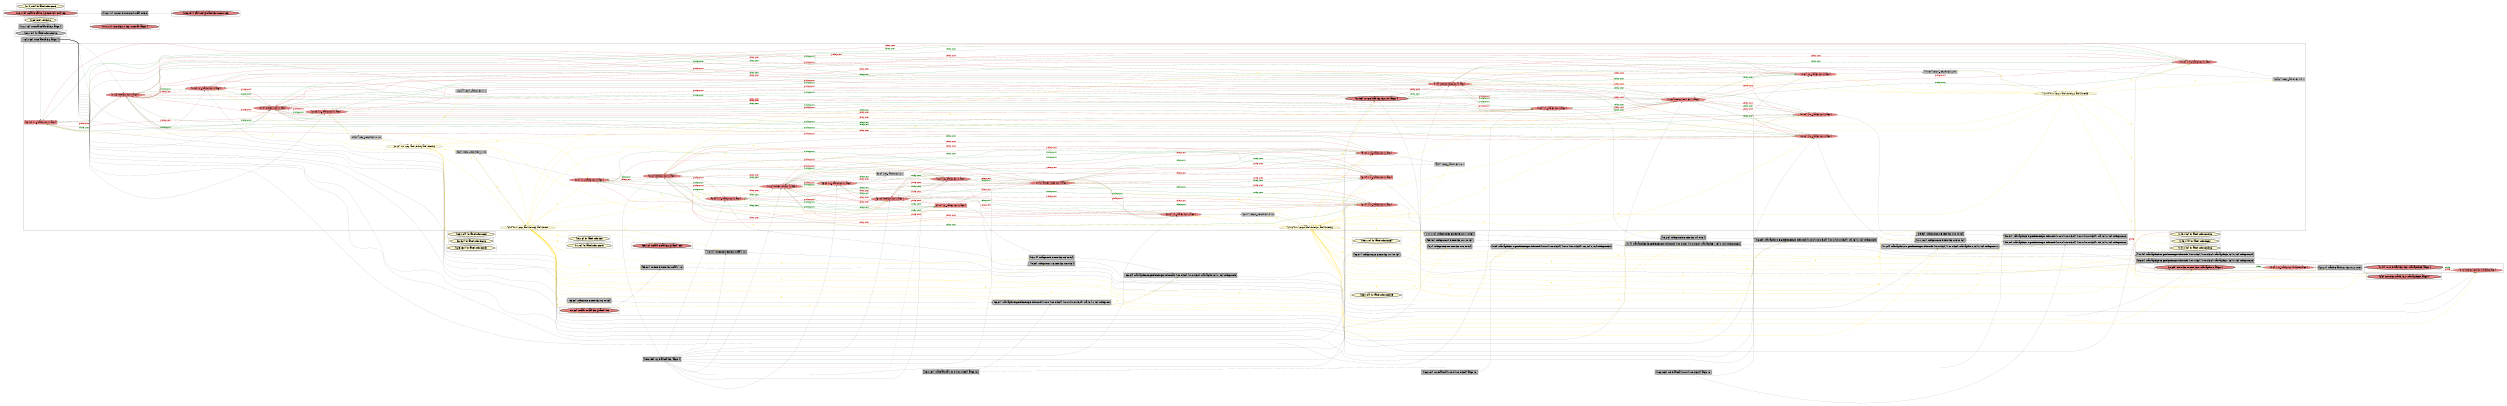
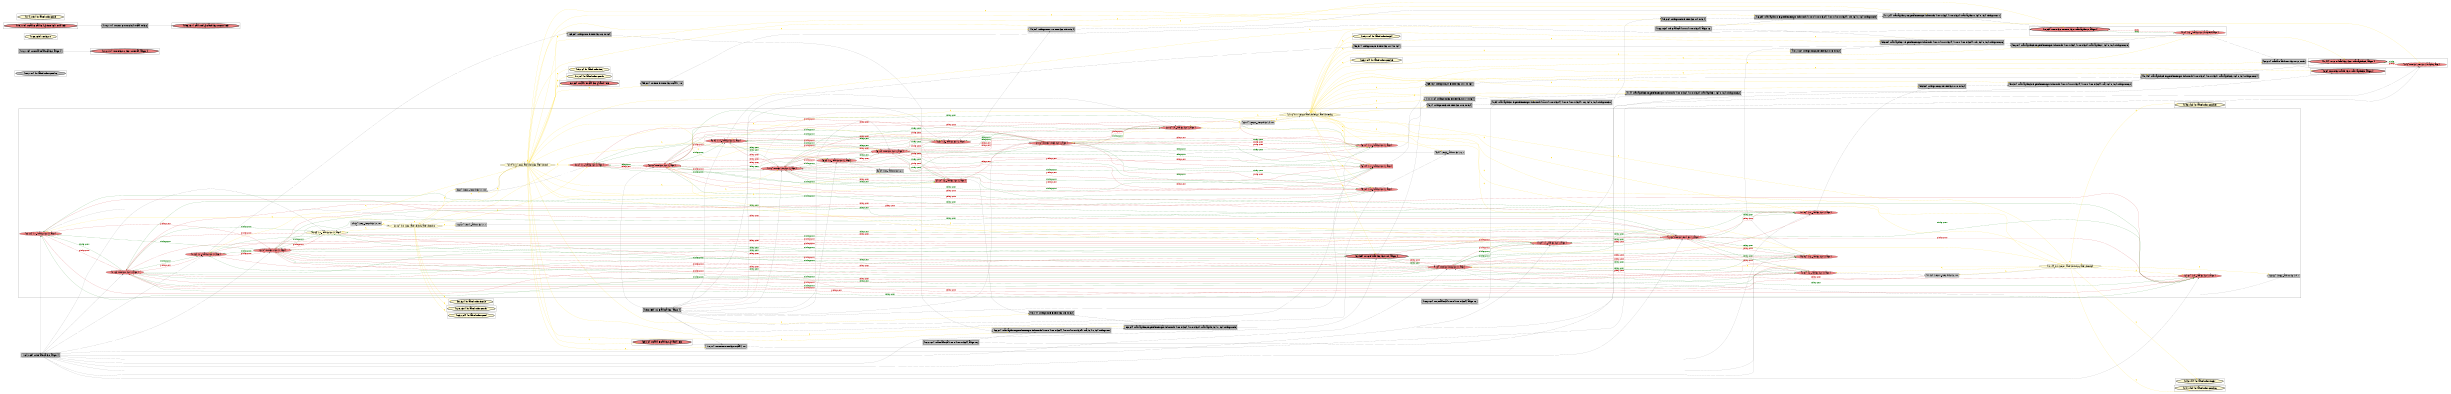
node "[28/133]  %0 = load i32, i32* %i, align 4": fillcolor lightcoral -> lemonchiffon
node "[125/128]  %7 = load i32, i32* %i, align 4": shape box -> ellipse
edge "[145/146]  br label %for.cond19" -> "[18/23]  store i32 %rem8, i32* %arrayidx12, align 4": now "[19/22]  %15 = load i32, i32* %arrayidx29, align 4" -> "[18/23]  store i32 %rem8, i32* %arrayidx12, align 4"
edge "[13/140]  store i32 0, i32* %i, align 4" -> "[8/155]  %16 = load i32, i32* %i, align 4": added, label "T|indep|Const"
